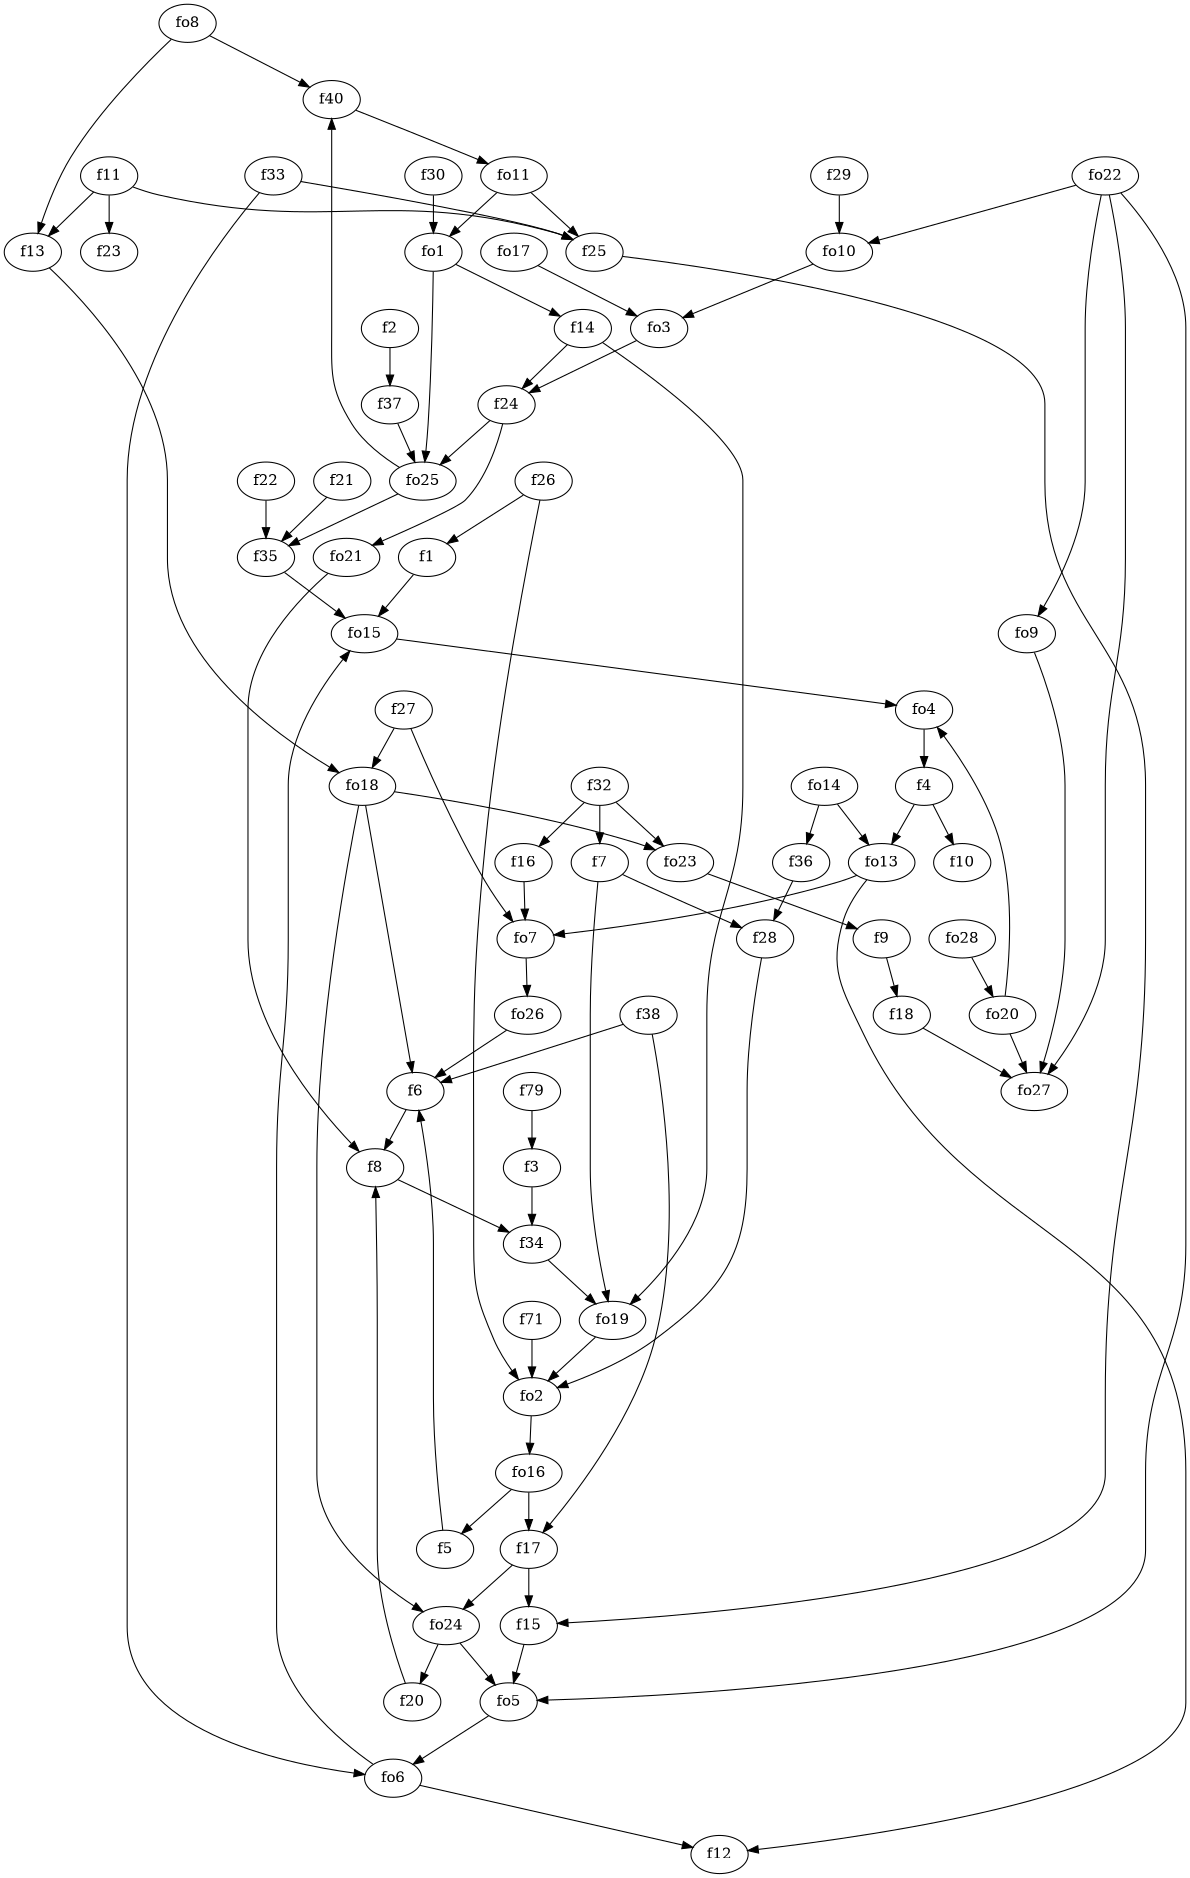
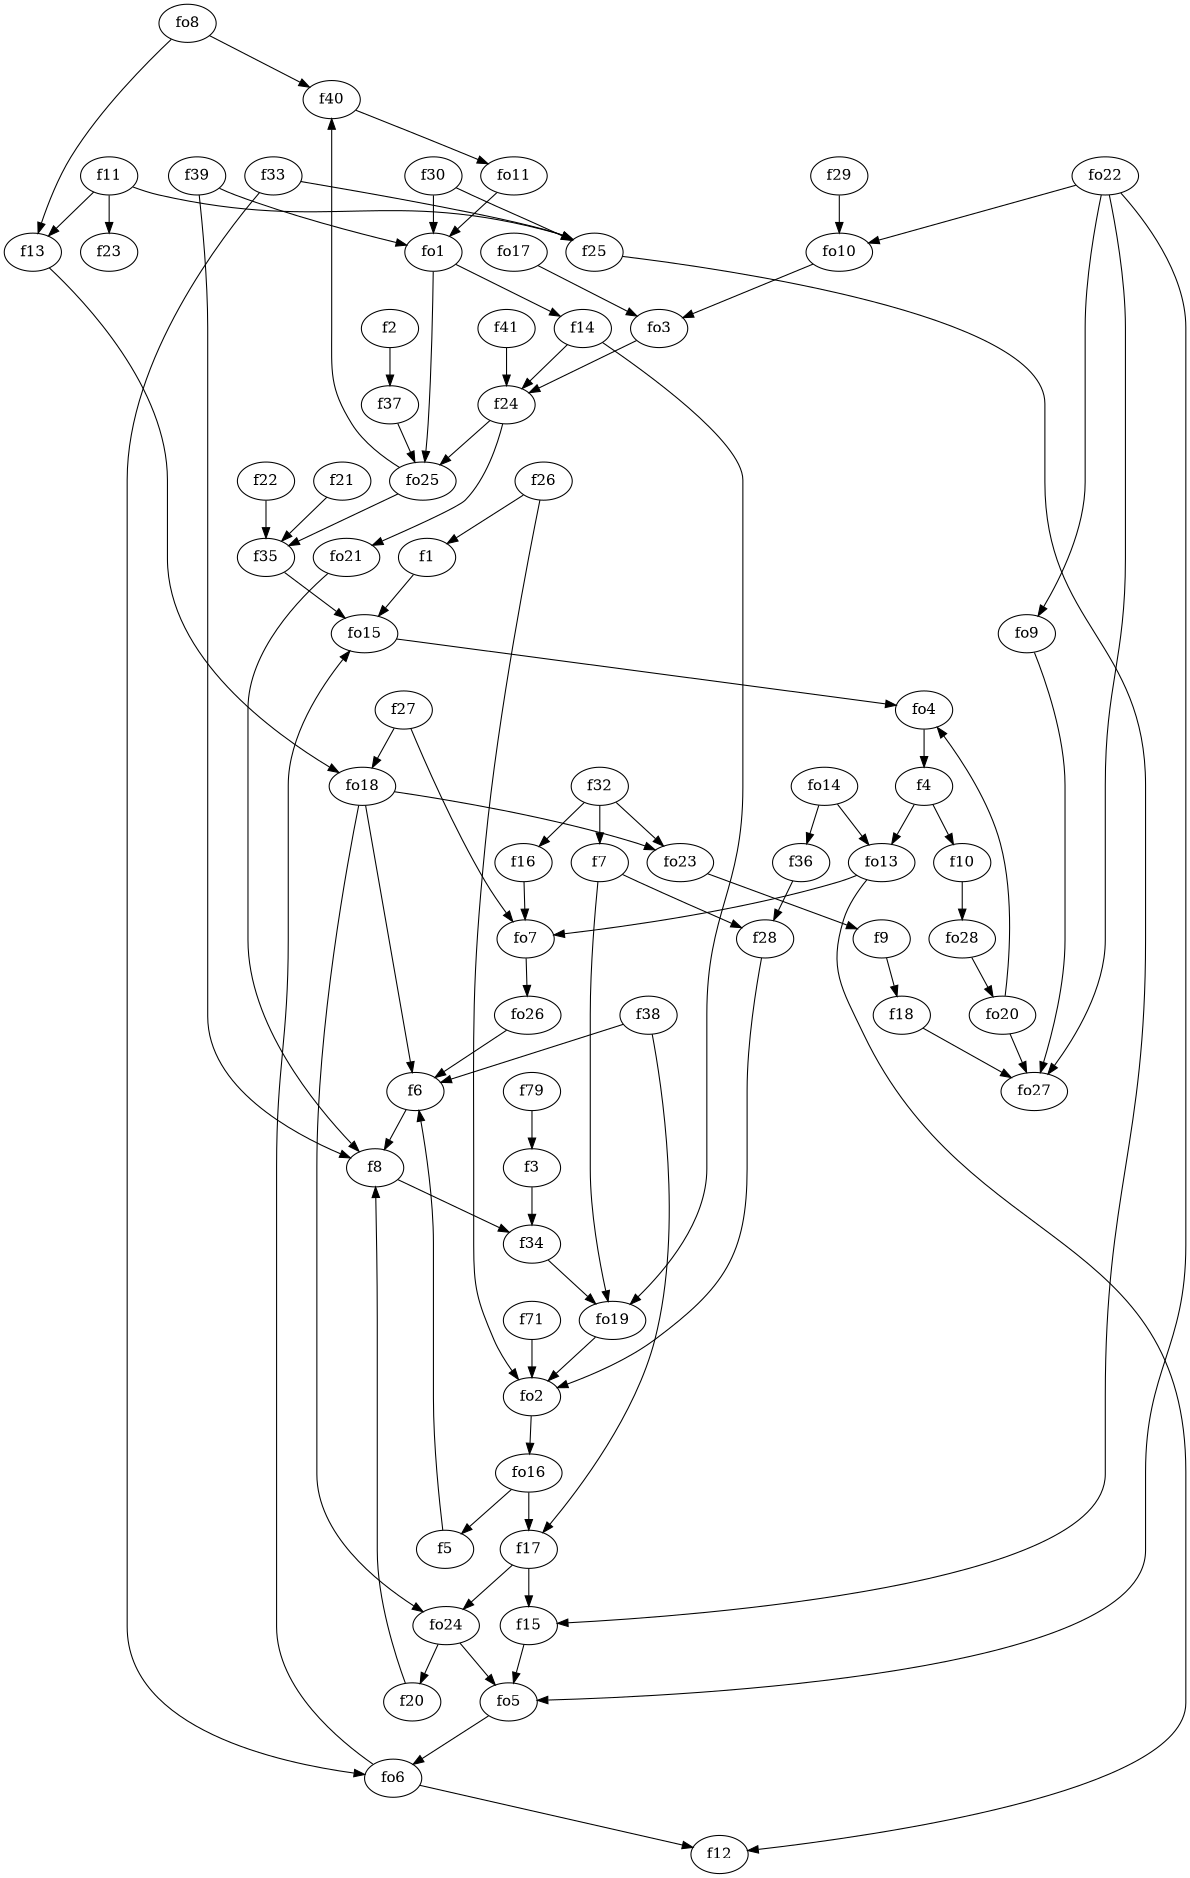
node "f39": added
edge "fo11" -> "f25": now "f30" -> "f25"
node "f41": added
edge "f10" -> "fo28": added
